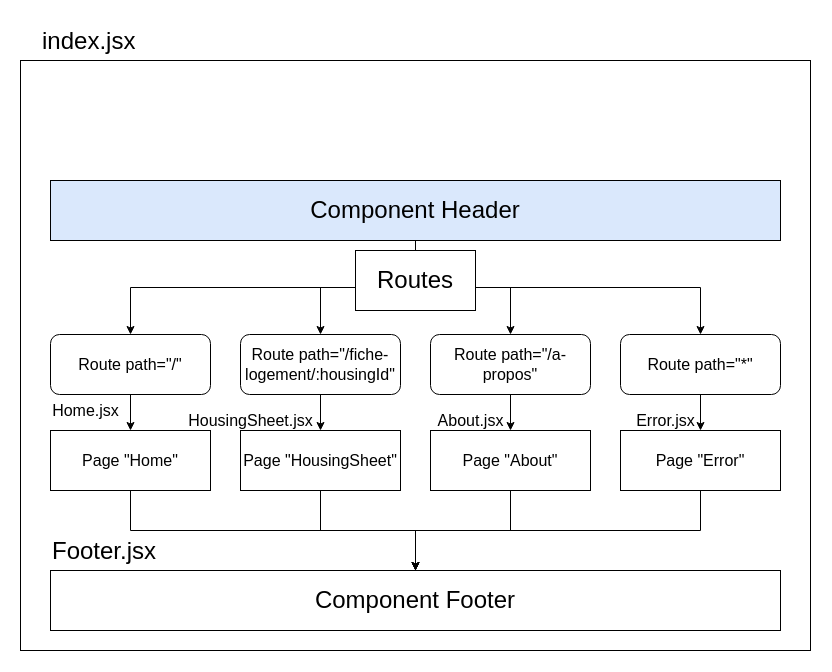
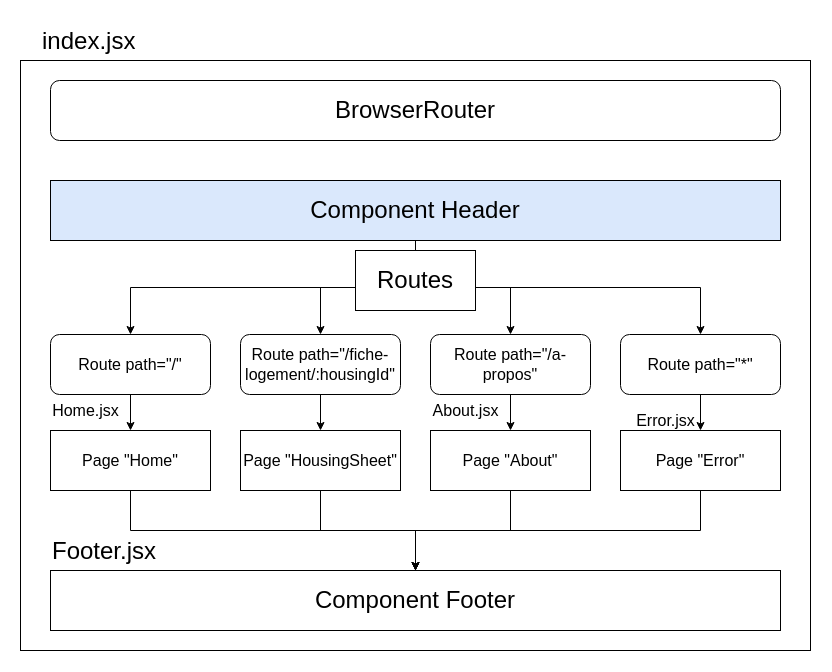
node "BrowserRouter": added
node "HousingSheet.jsx": removed
node "About.jsx": moved (471, 421) -> (466, 411)
